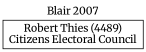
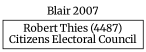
node "Robert Thies (4489) Citizens Electoral Council": label "Robert Thies (4489) Citizens Electoral Council" -> "Robert Thies (4487) Citizens Electoral Council"
